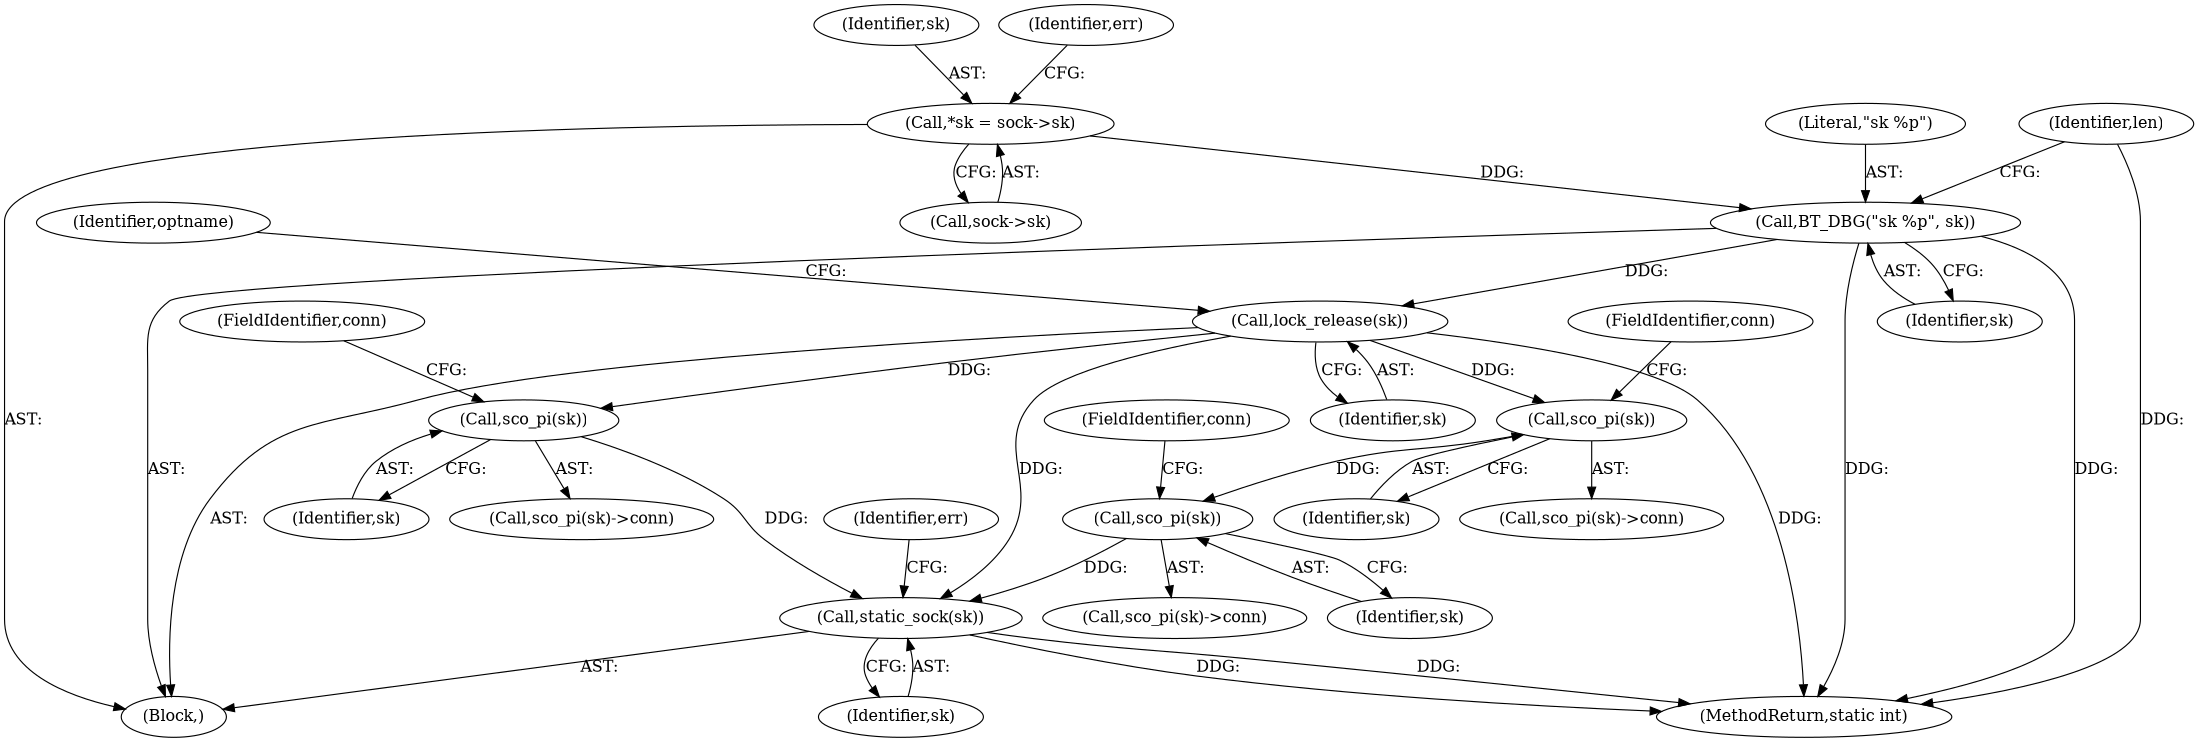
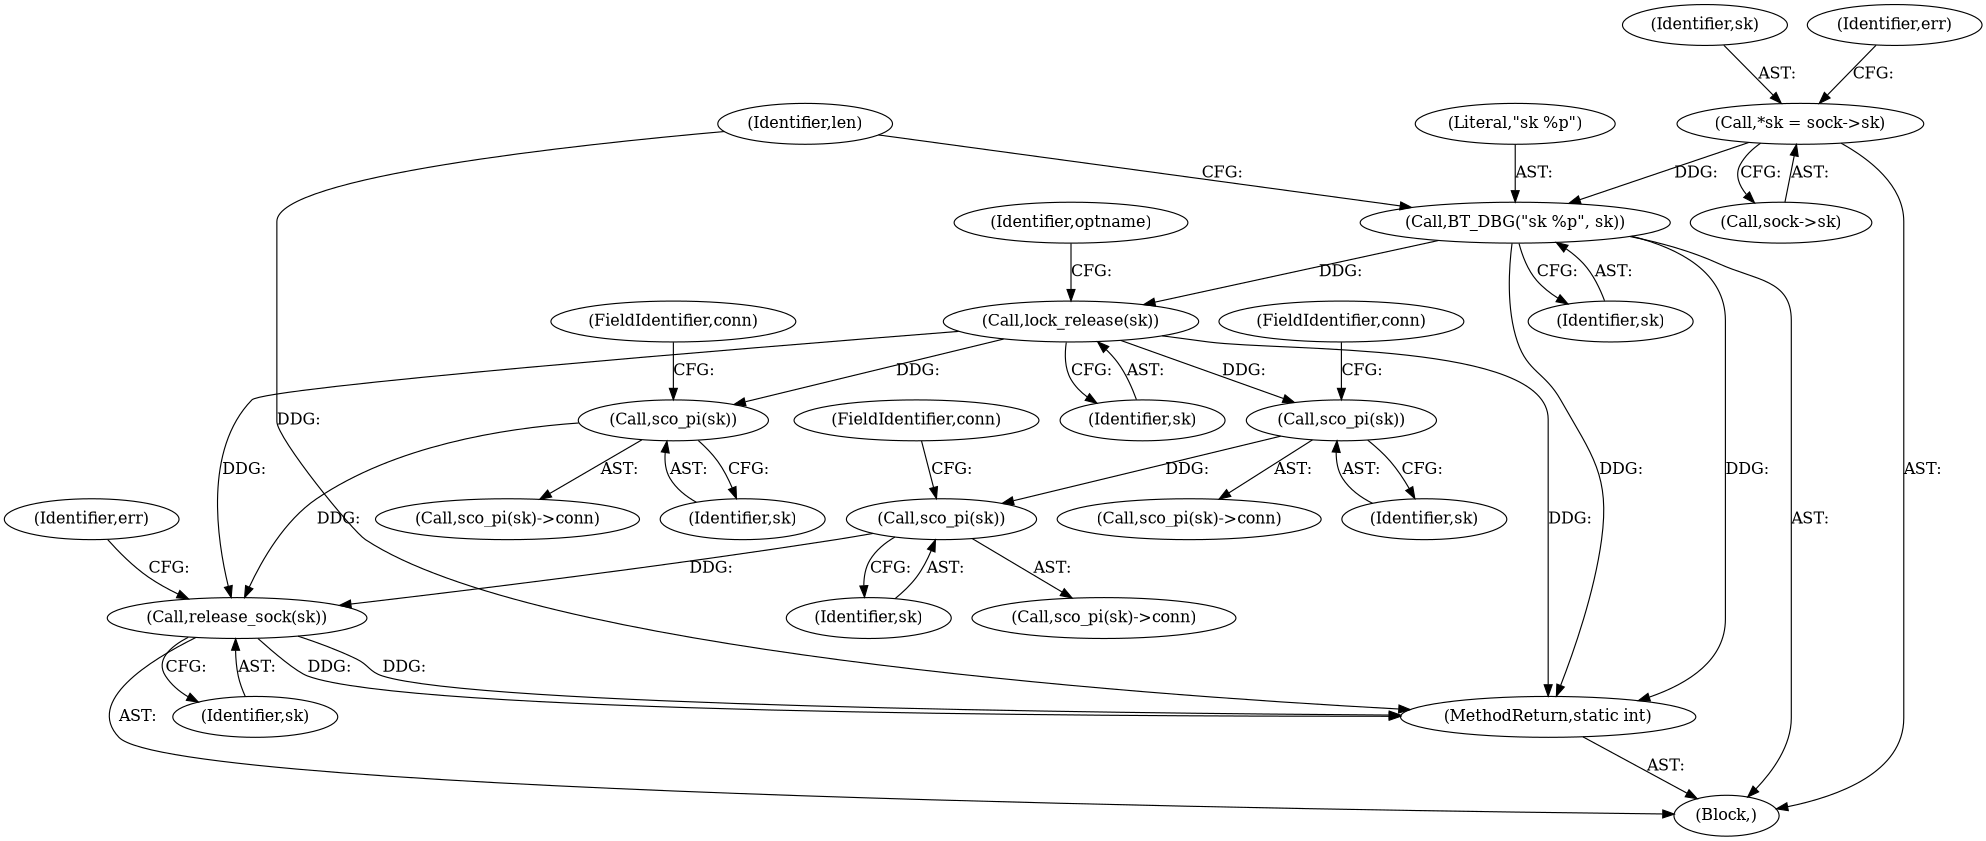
edge "(Call,lock_release(sk))" -> "(Block,)": now "(MethodReturn,static int)" -> "(Block,)"
node "(Call,static_sock(sk))": label "(Call,static_sock(sk))" -> "(Call,release_sock(sk))"
